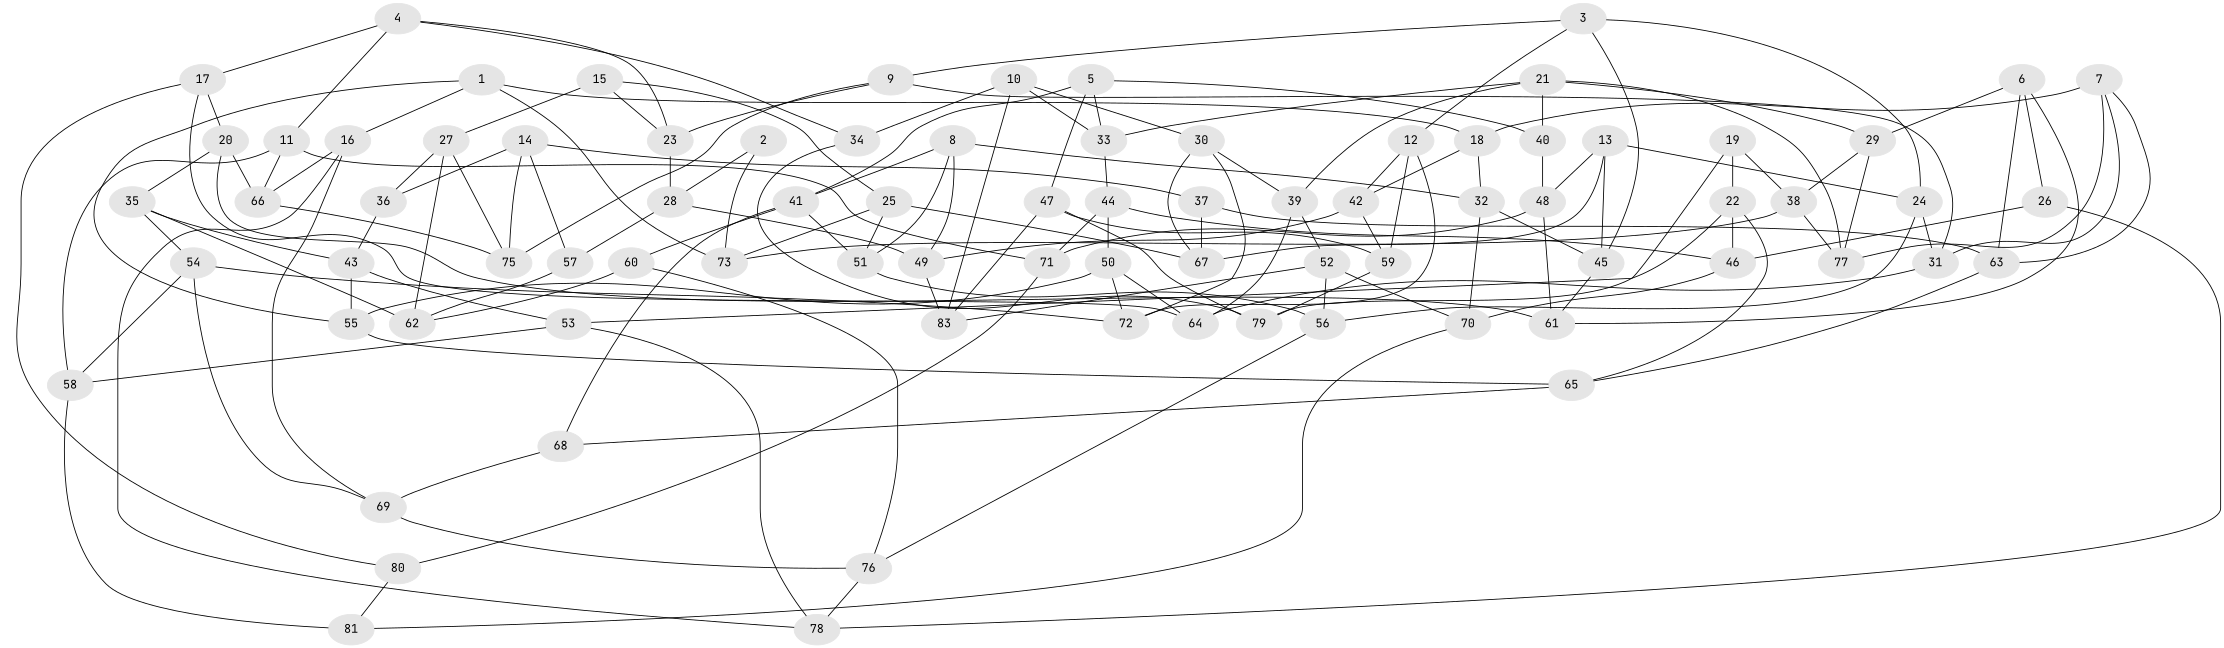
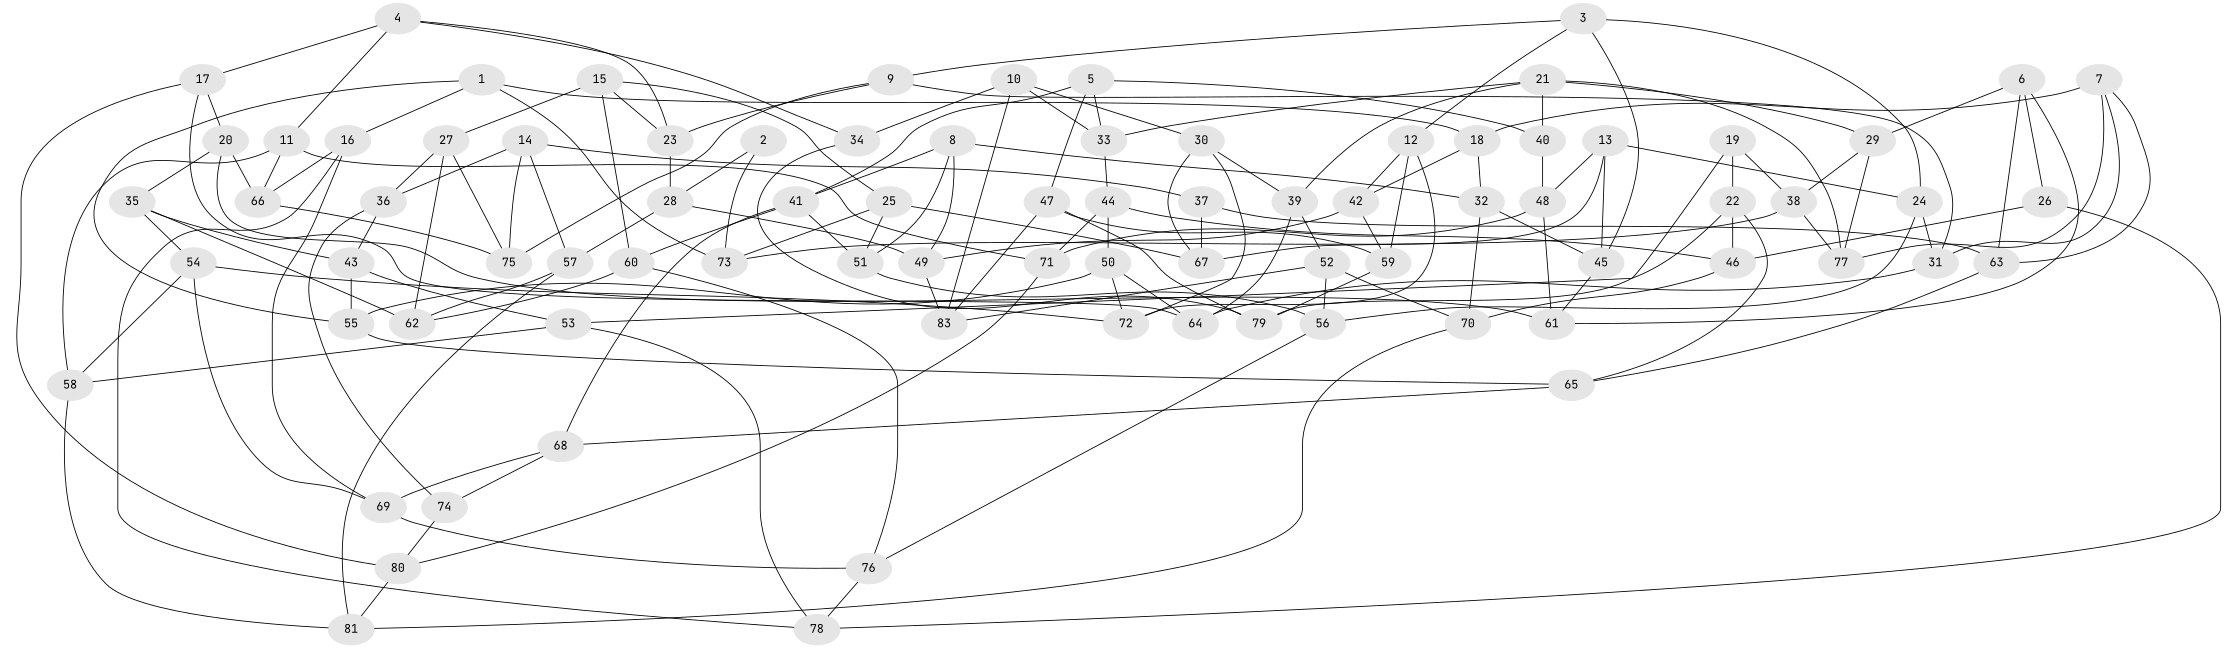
edge "15" -- "60": added
edge "57" -- "81": added
node "74": added
